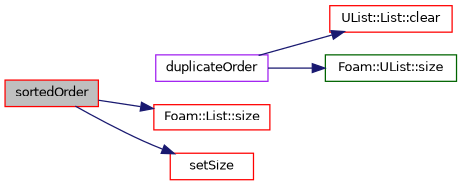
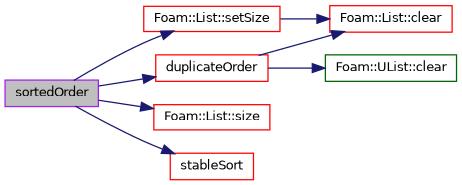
node "Foam::List::setSize": added
node "UList::List::clear": label "UList::List::clear" -> "Foam::List::clear"
node "duplicateOrder": color purple -> red
node "Foam::UList::size": label "Foam::UList::size" -> "Foam::UList::clear"
edge "sortedOrder" -> "duplicateOrder": added
node "sortedOrder": color red -> purple
node "setSize": label "setSize" -> "stableSort"
